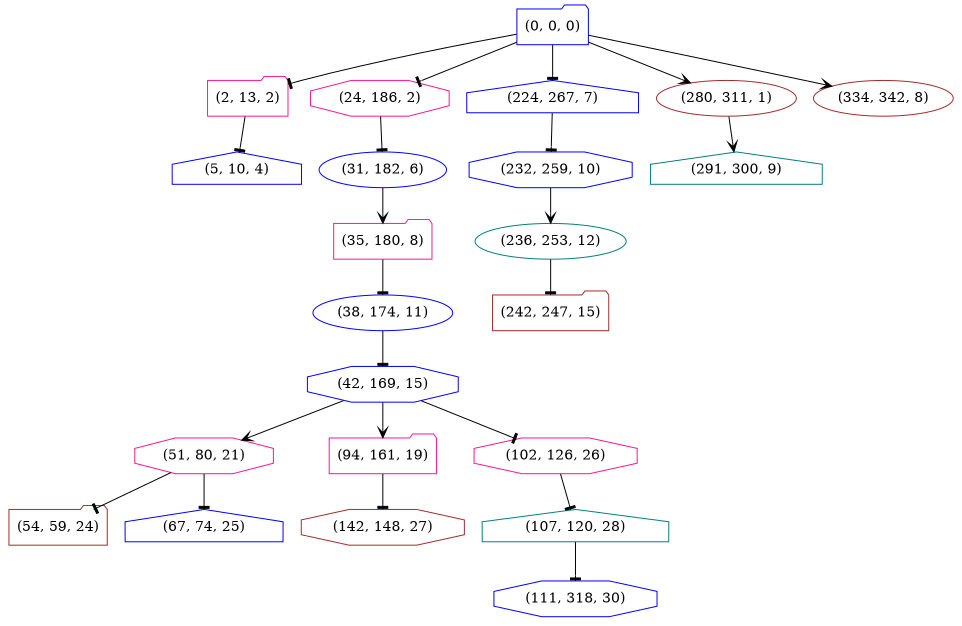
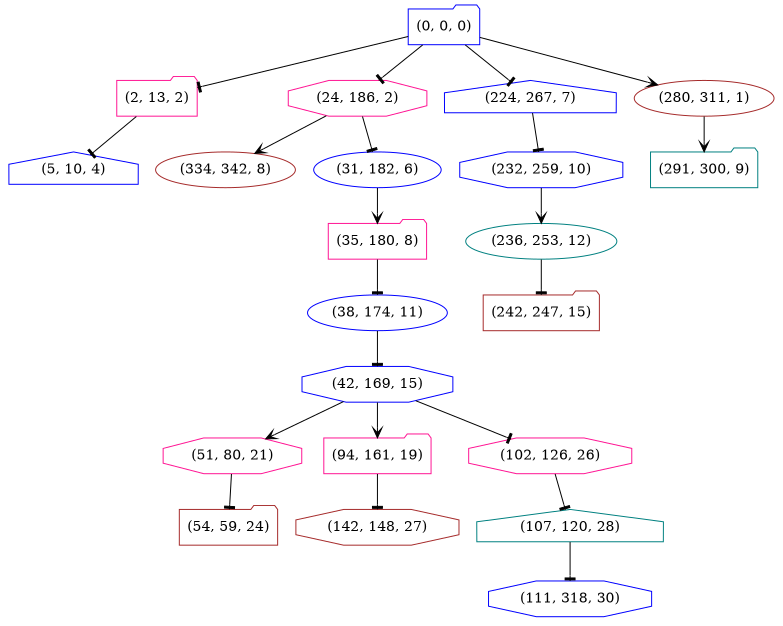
edge "(0, 0, 0)" -> "(334, 342, 8)": now "(24, 186, 2)" -> "(334, 342, 8)"
node "(291, 300, 9)": shape house -> folder
node "(67, 74, 25)": removed
